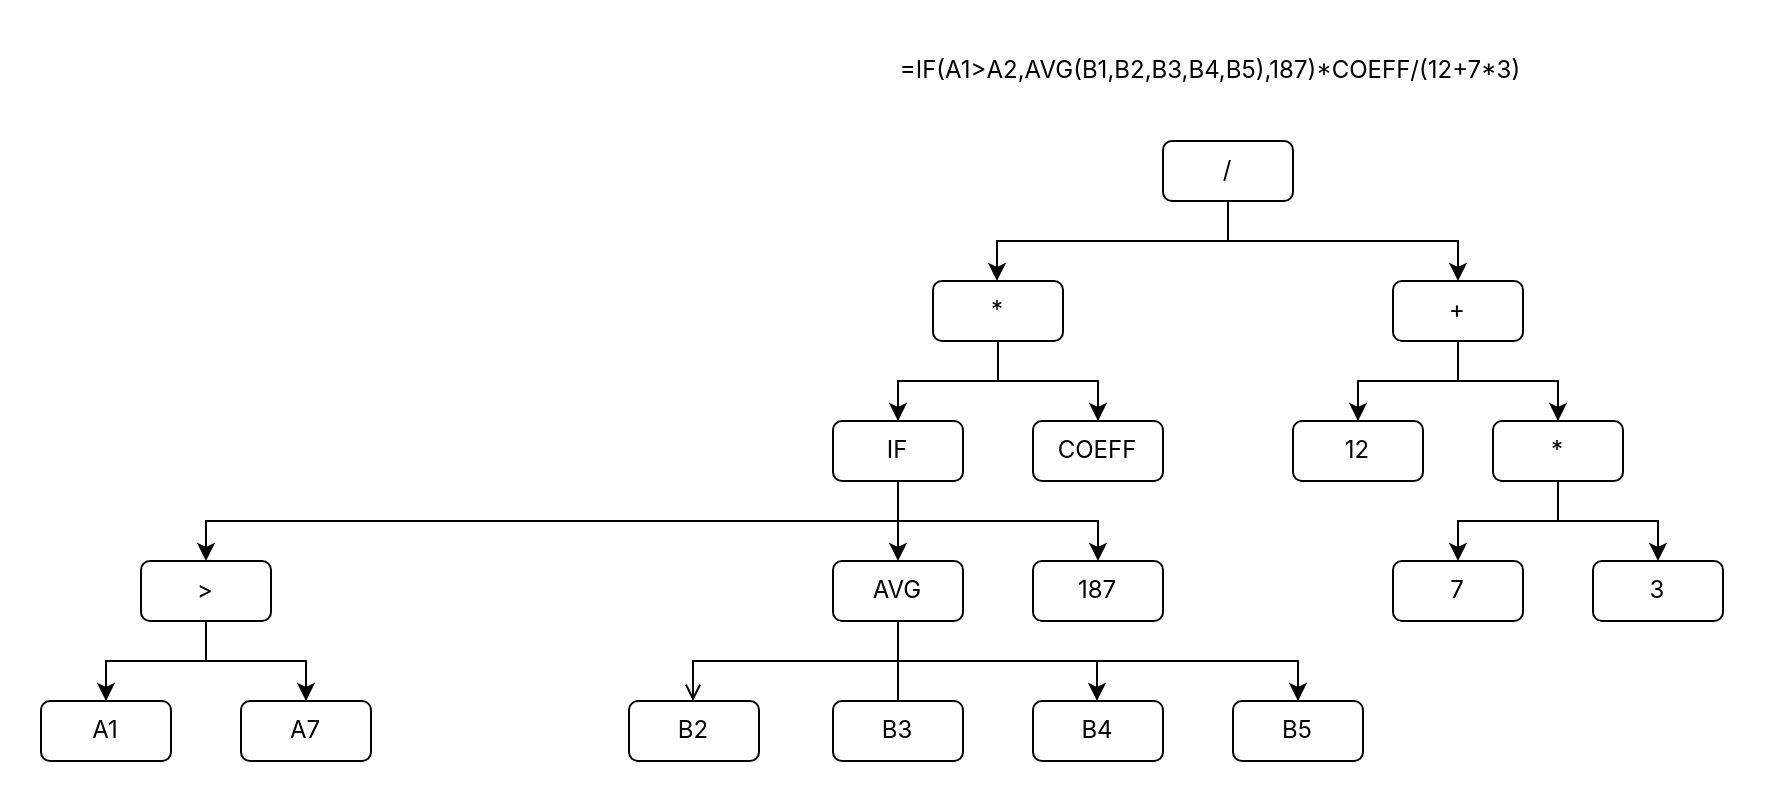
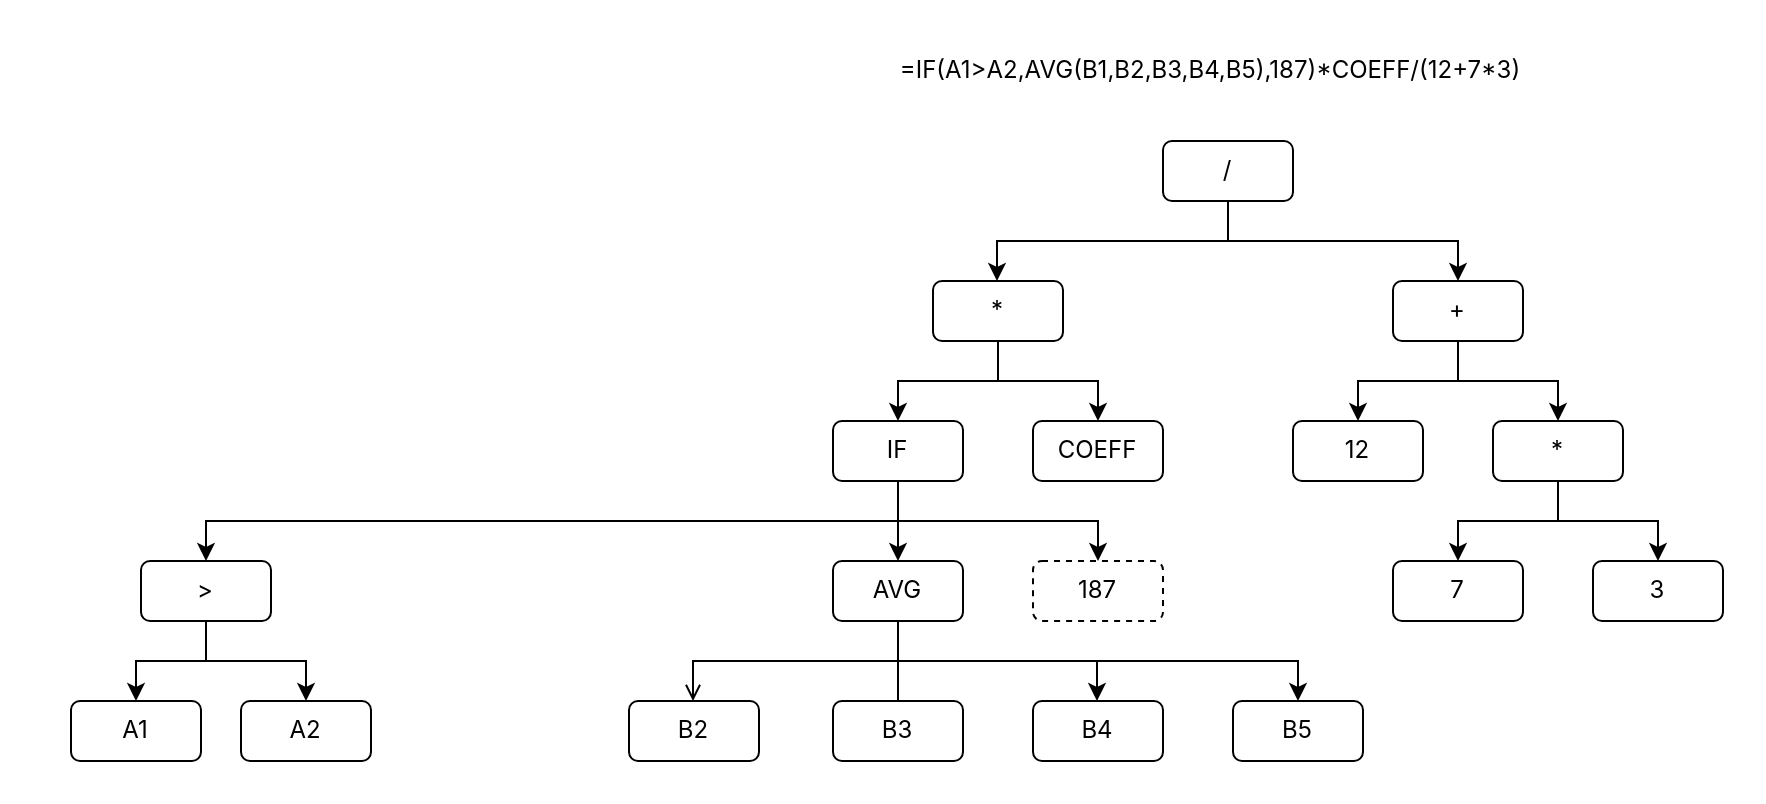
node "187": style solid -> dashed
node "A1": moved (106, 731) -> (136, 731)
node "A7": label "A7" -> "A2"
